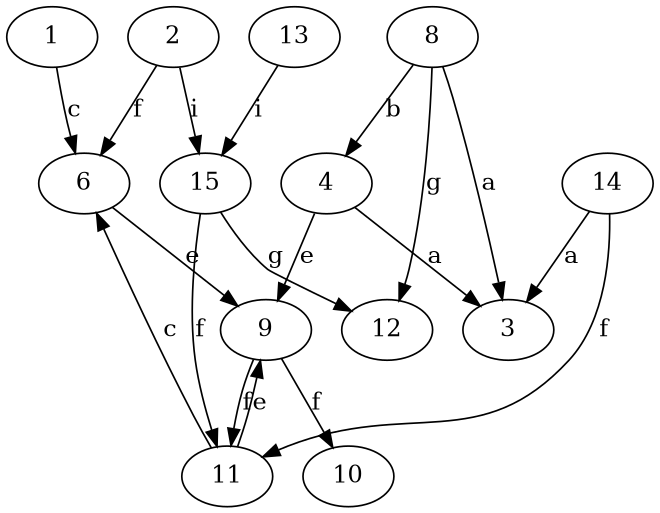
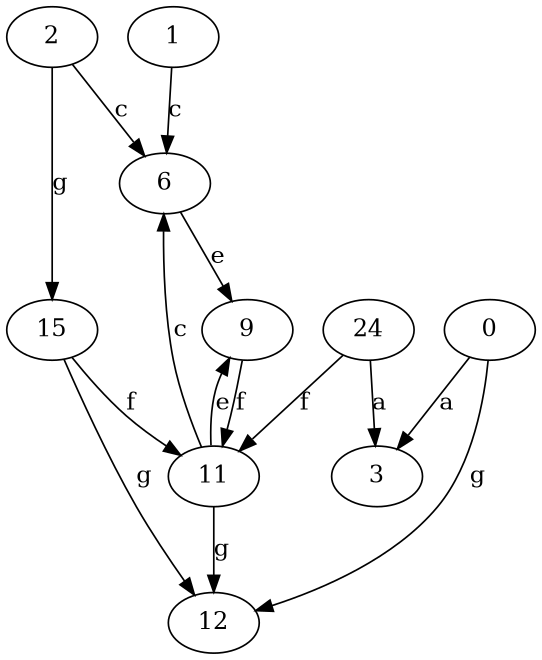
node "13": removed
node "8": label "8" -> "0"
edge "2" -> "6": label "f" -> "c"
edge "2" -> "15": label "i" -> "g"
node "4": removed
node "14": label "14" -> "24"
node "10": removed
edge "11" -> "12": added, label "g"
